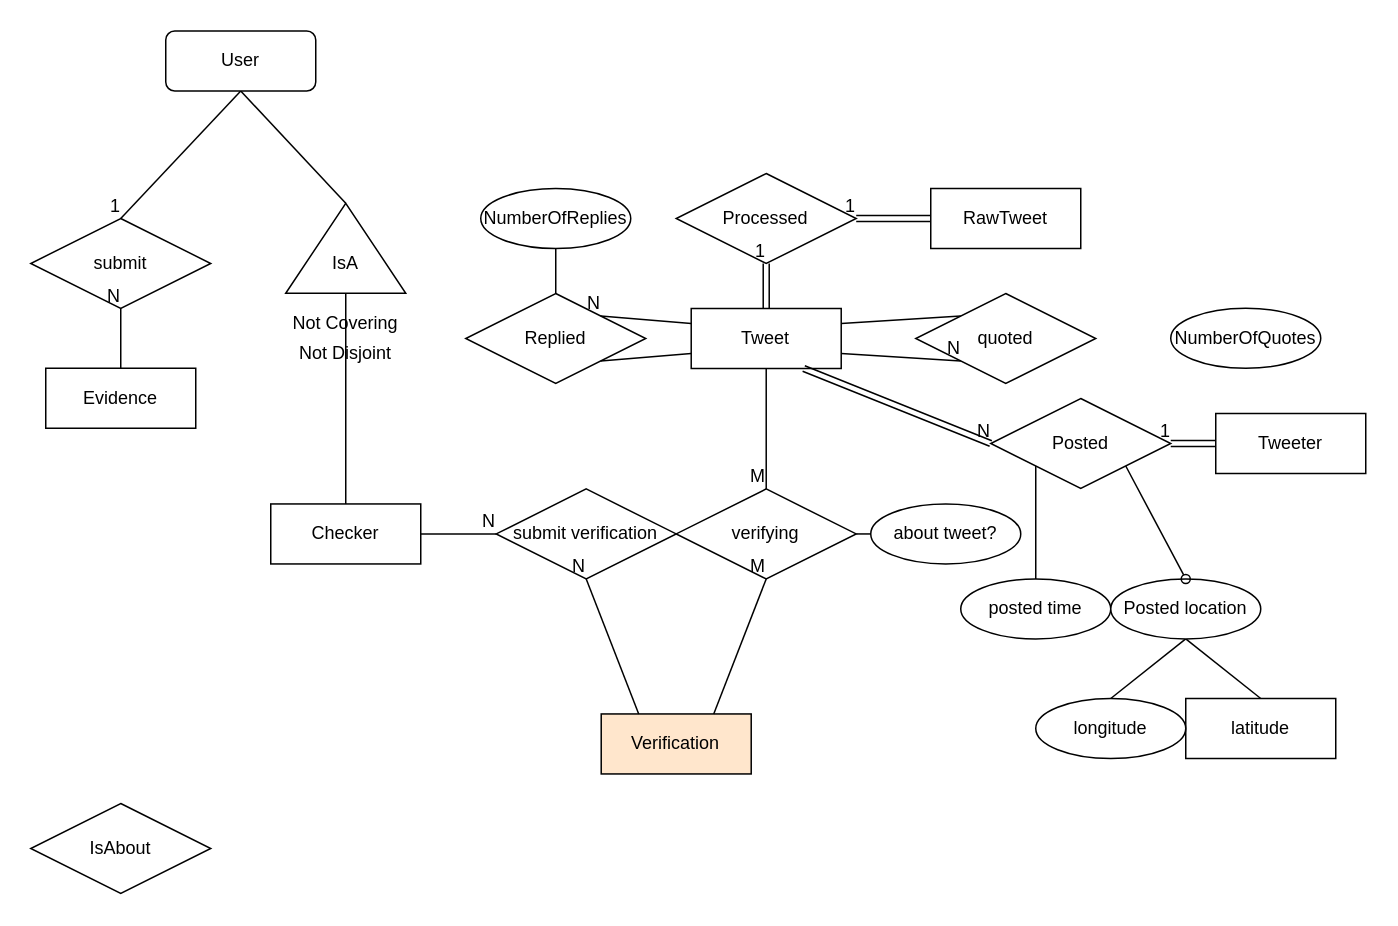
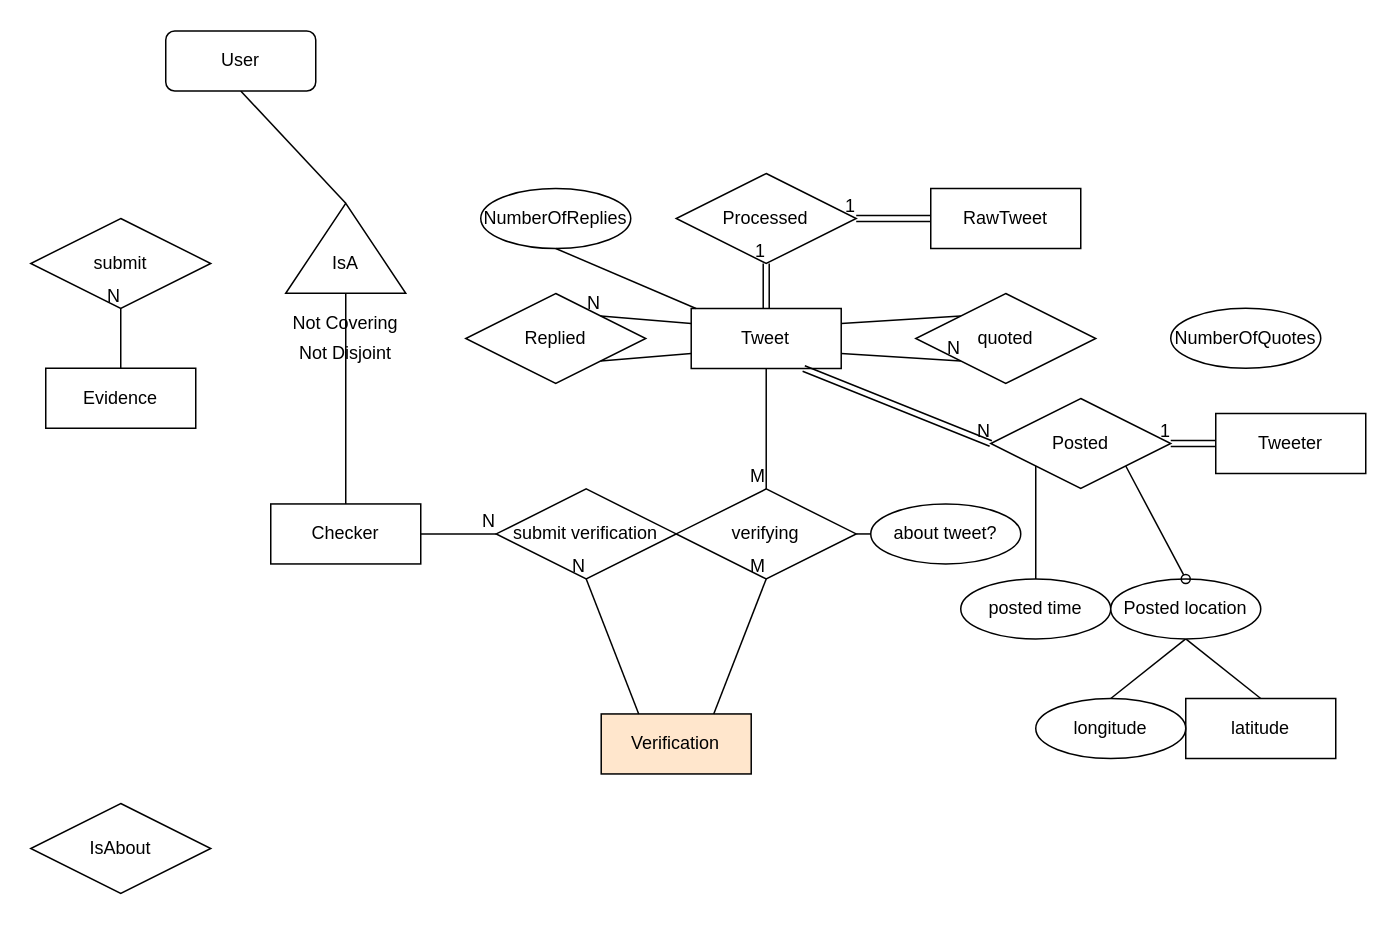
edge "User" -- "submit": removed, label "1"
edge "NumberOfReplies" -- "Replied": now "NumberOfReplies" -- "Tweet"
